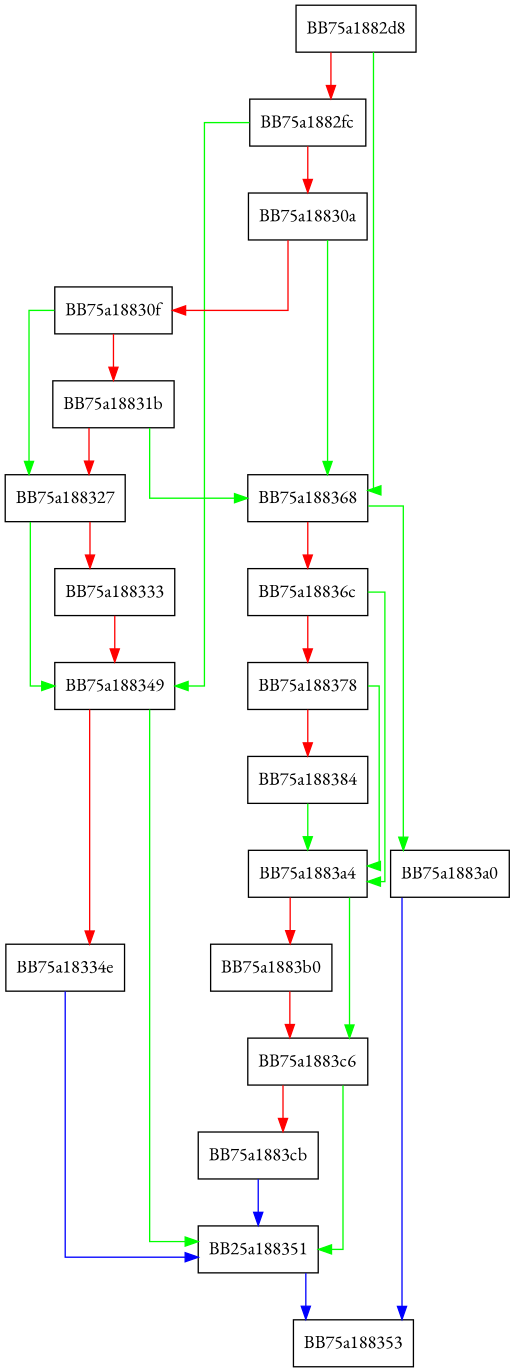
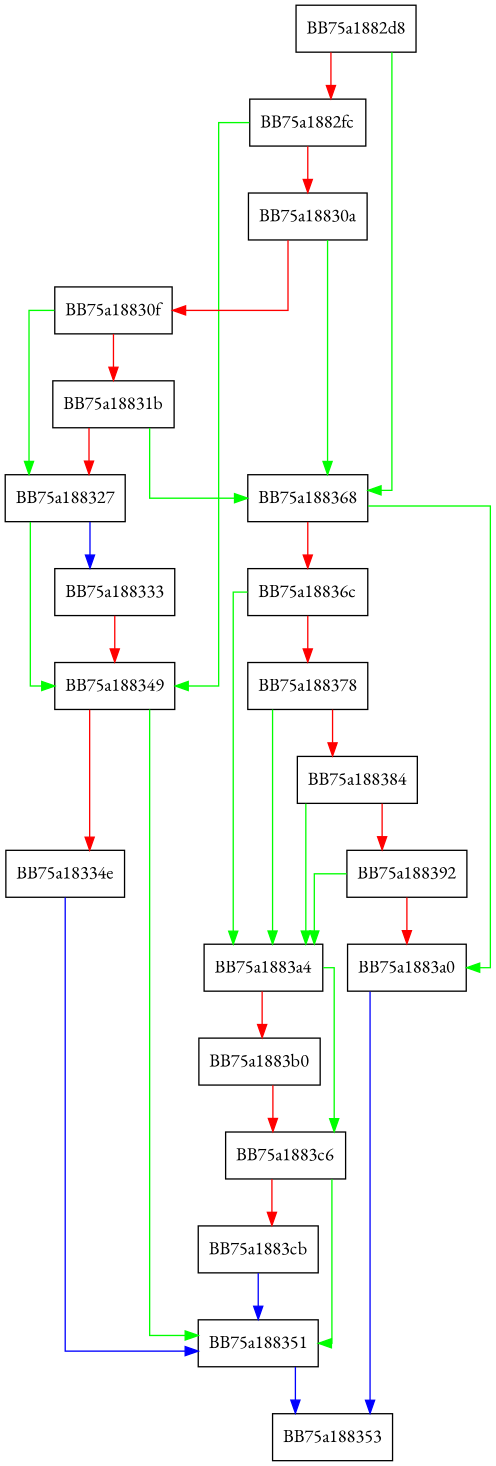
edge "BB75a188327" -> "BB75a188333": color red -> blue
node "BB75a188392": added
node "BB25a188351": label "BB25a188351" -> "BB75a188351"
